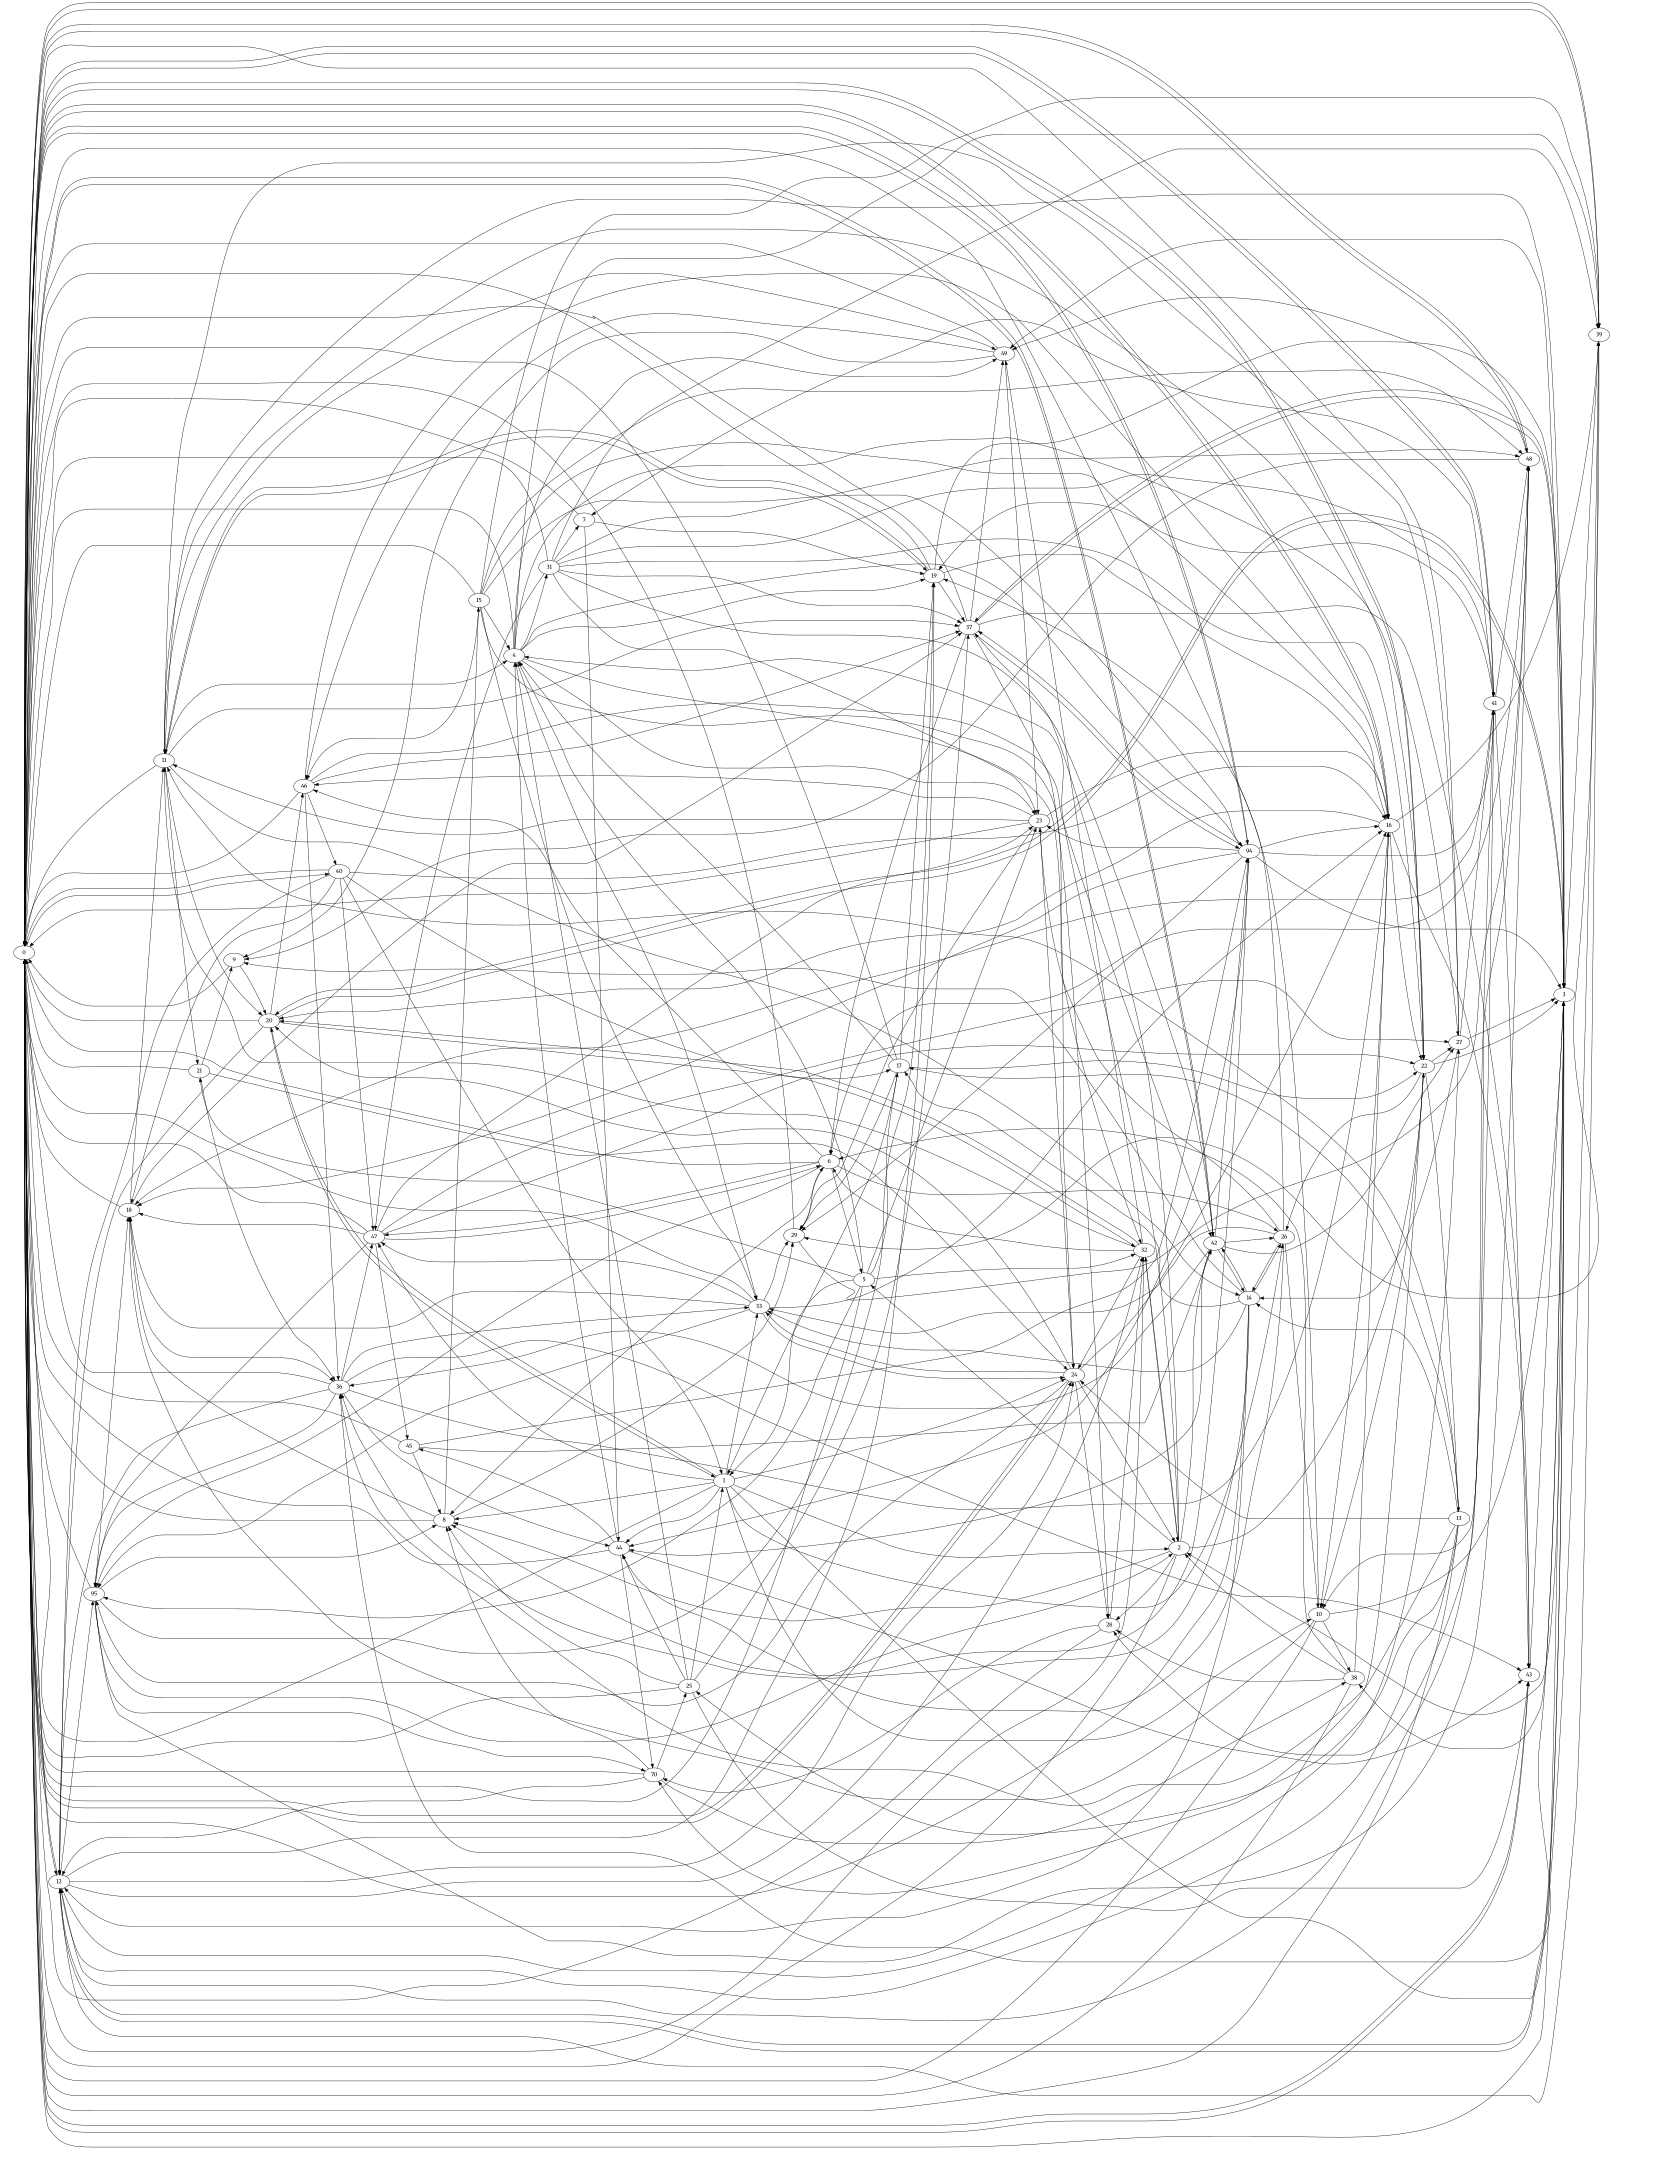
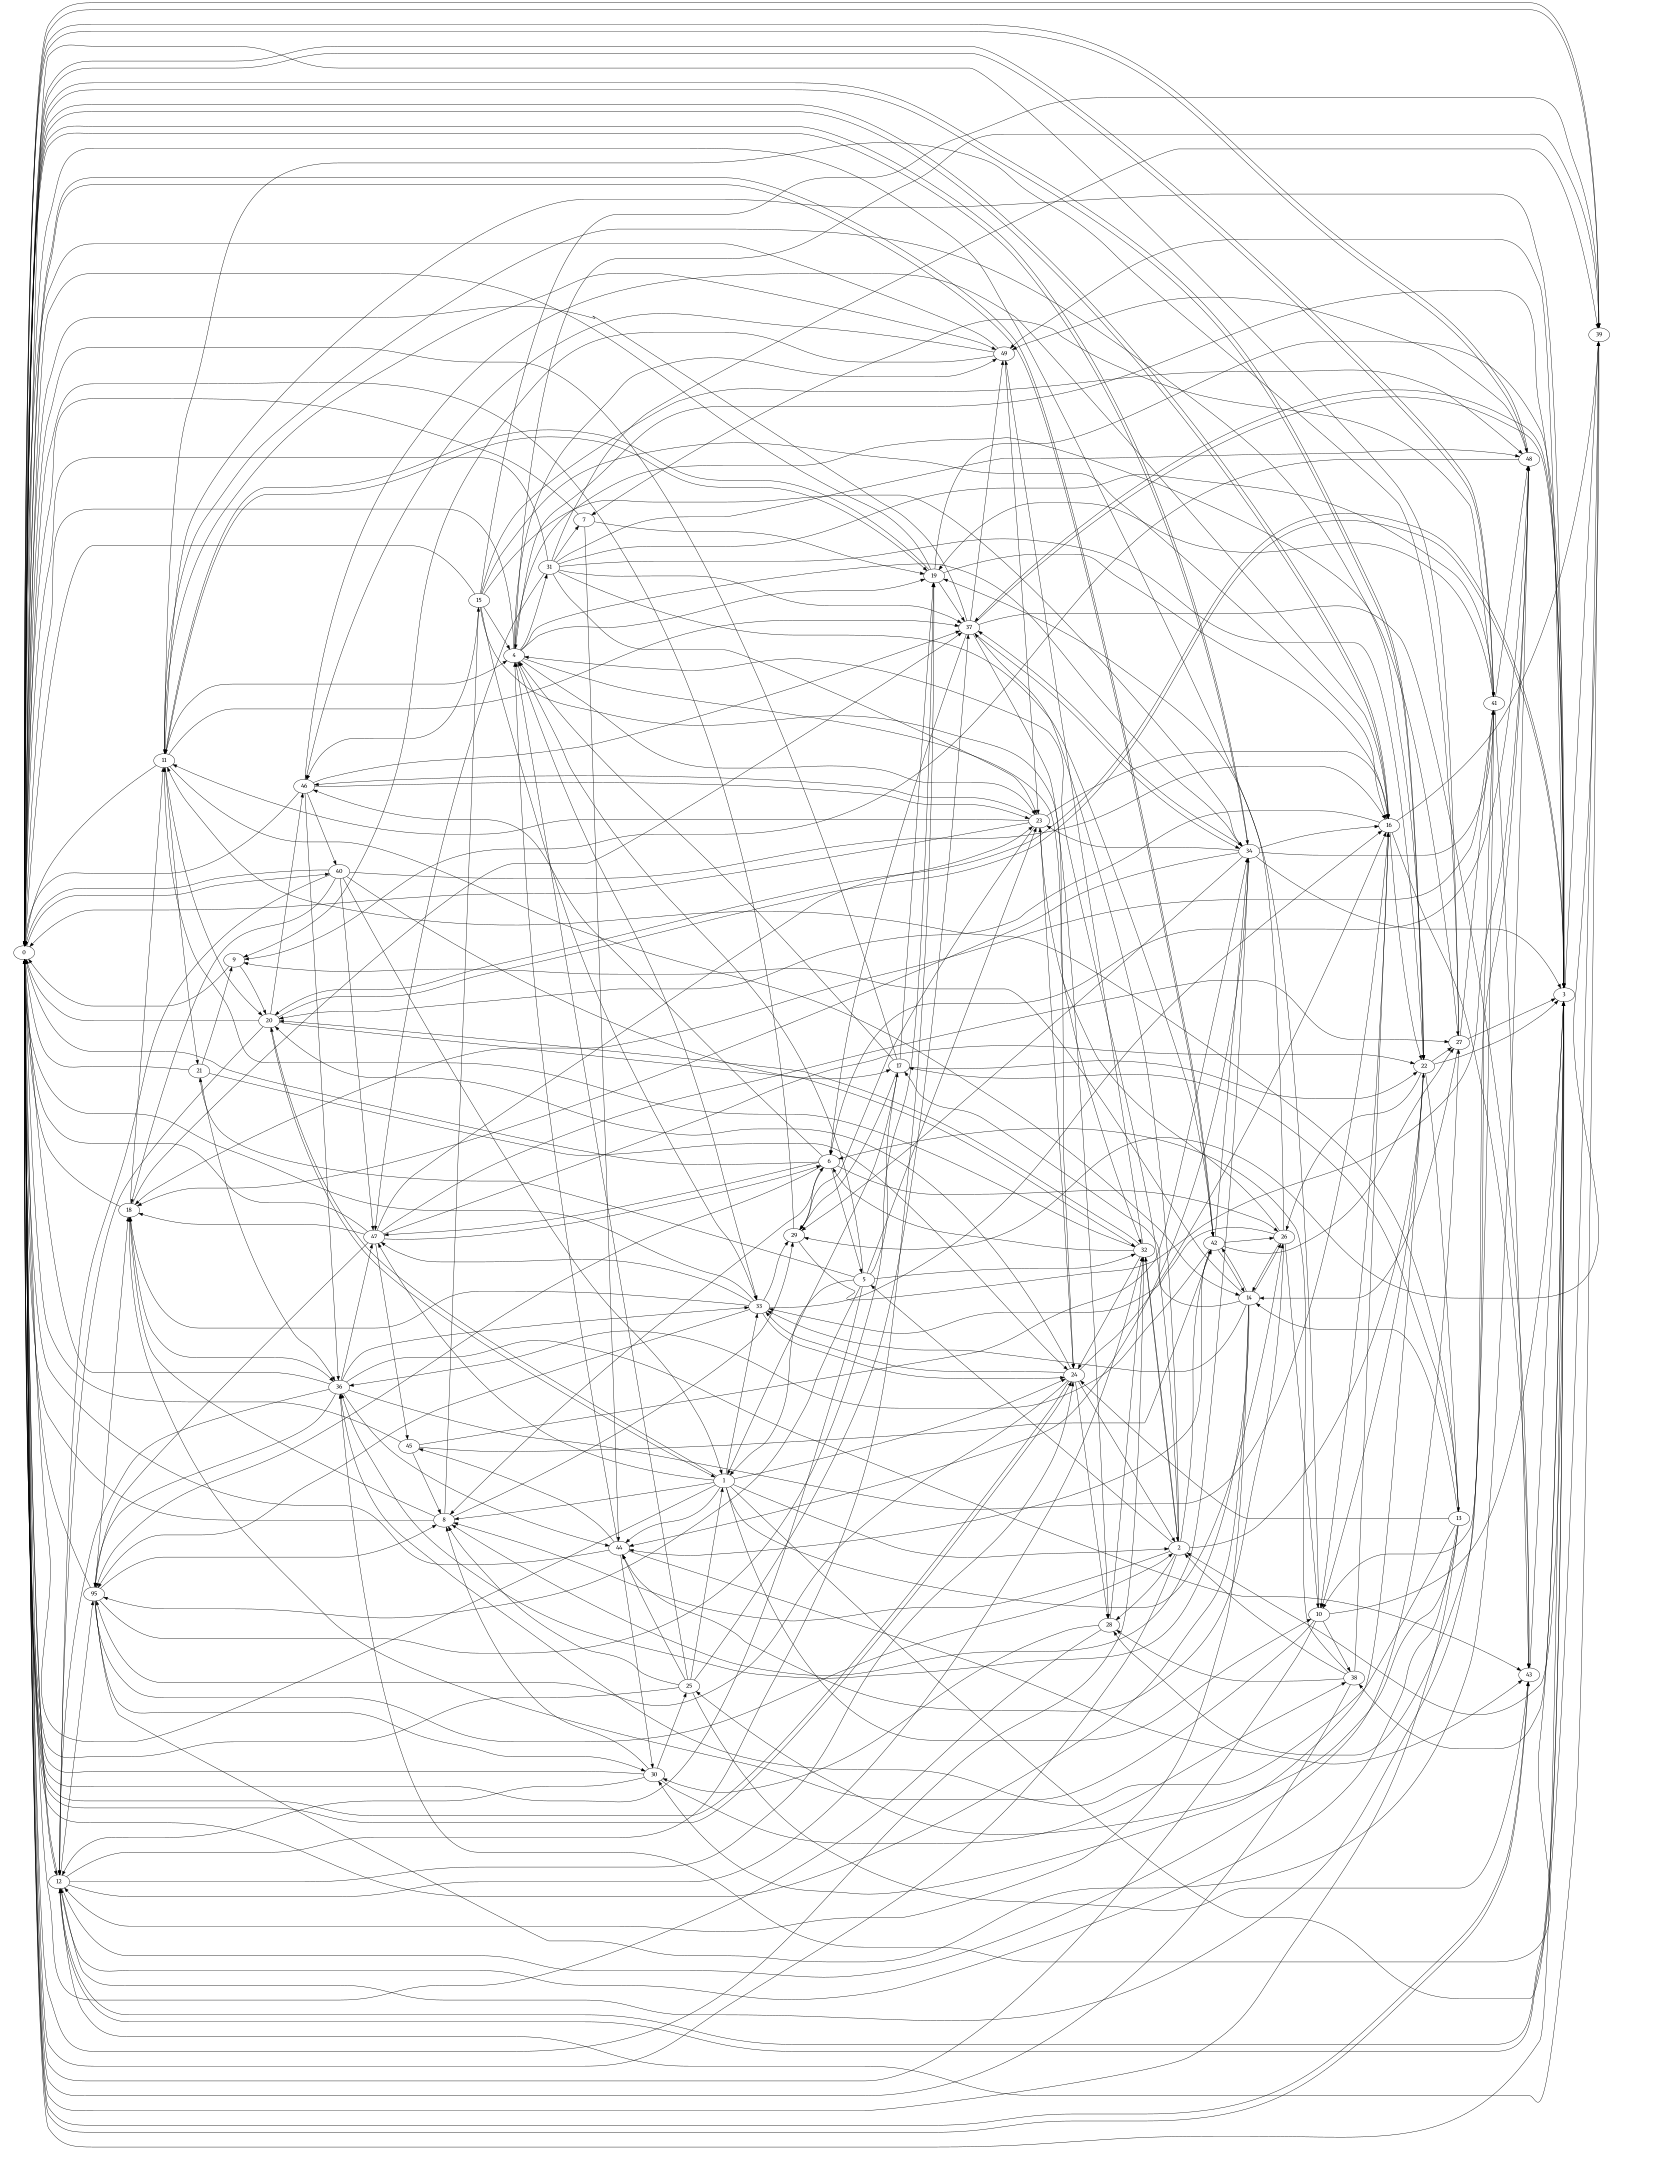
edge "3" -> "4": added
edge "46" -> "42": now "46" -> "23"
node "94": label "94" -> "34"
node "70": label "70" -> "30"
